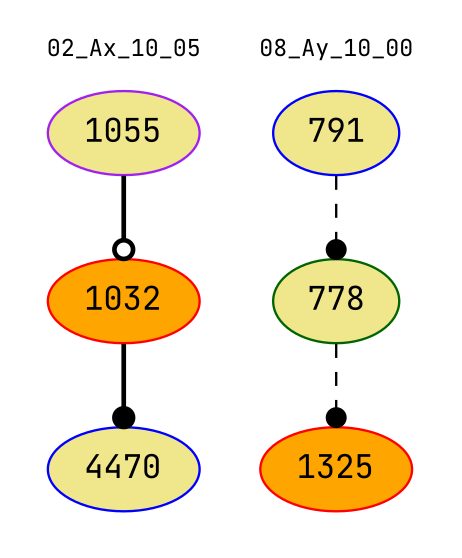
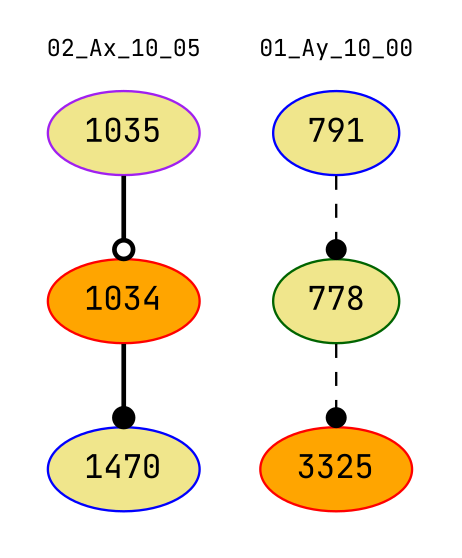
cluster "08_Ay_10_00": label "08_Ay_10_00" -> "01_Ay_10_00"
node "1055": label "1055" -> "1035"
node "1032": label "1032" -> "1034"
node "4470": label "4470" -> "1470"
node "1325": label "1325" -> "3325"
